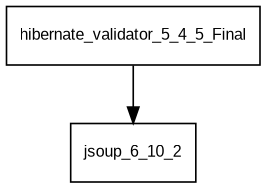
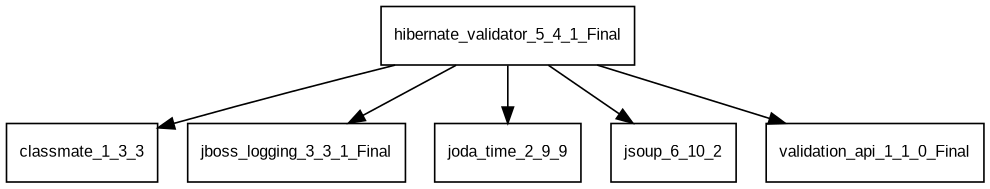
node "hibernate_validator_5_4_5_Final": label "hibernate_validator_5_4_5_Final" -> "hibernate_validator_5_4_1_Final"
node "classmate_1_3_3": added
node "jboss_logging_3_3_1_Final": added
node "joda_time_2_9_9": added
node "validation_api_1_1_0_Final": added
